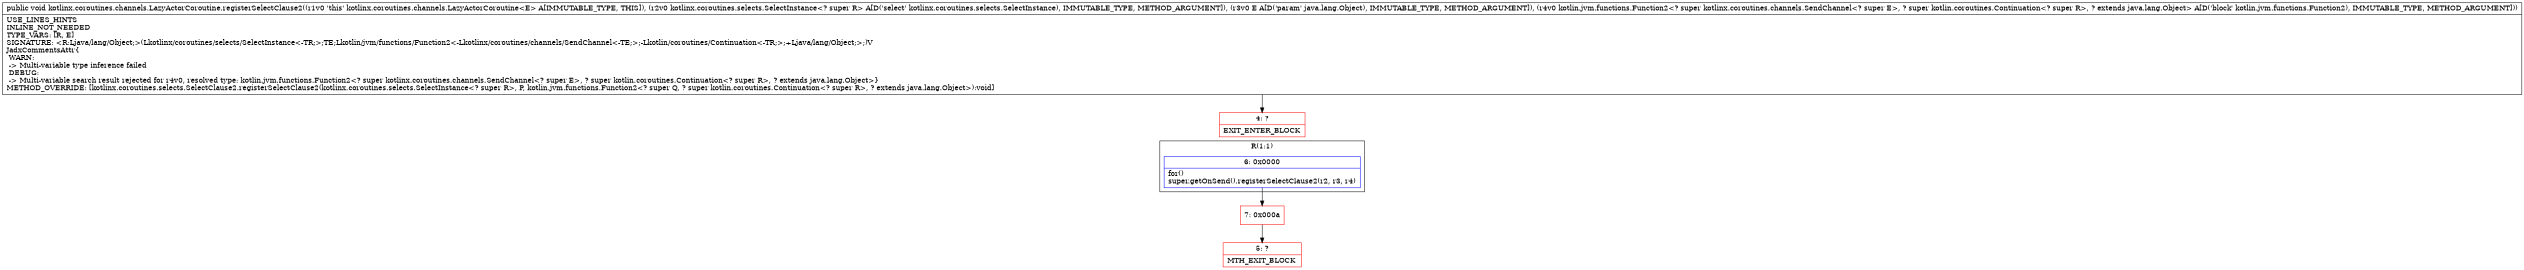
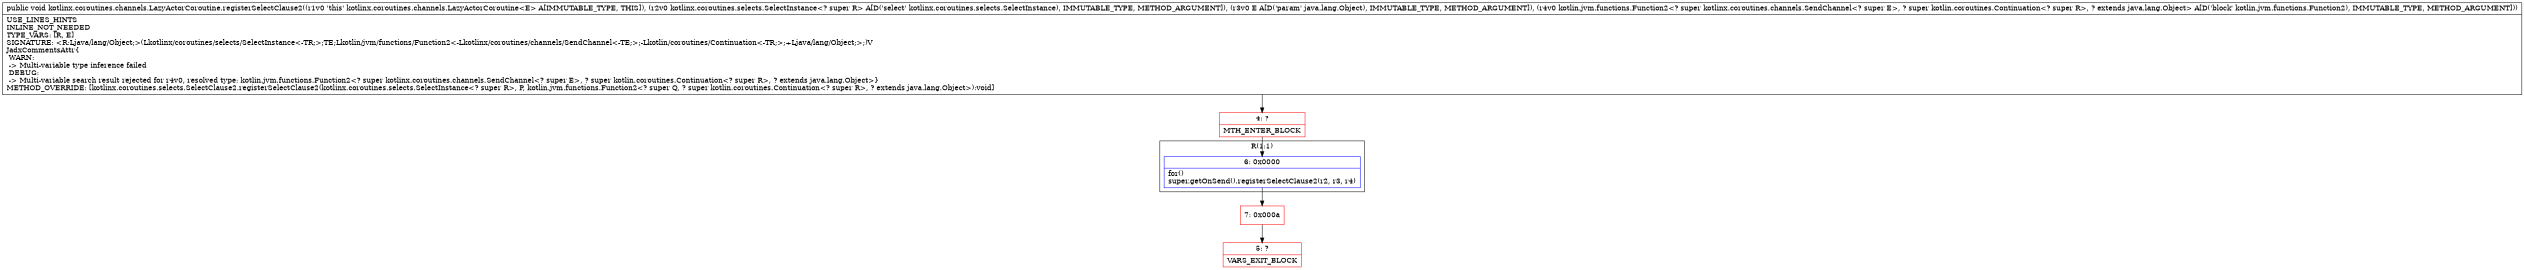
node "4: ?": text "EXIT_ENTER_BLOCK" -> "MTH_ENTER_BLOCK"
edge "4: ?" -> "6: 0x0000": added
node "5: ?": text "MTH_EXIT_BLOCK" -> "VARS_EXIT_BLOCK"
